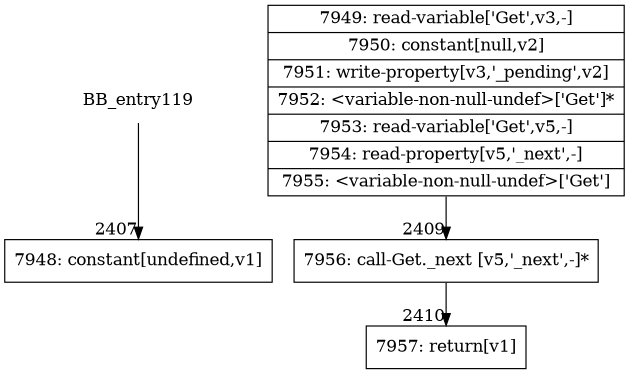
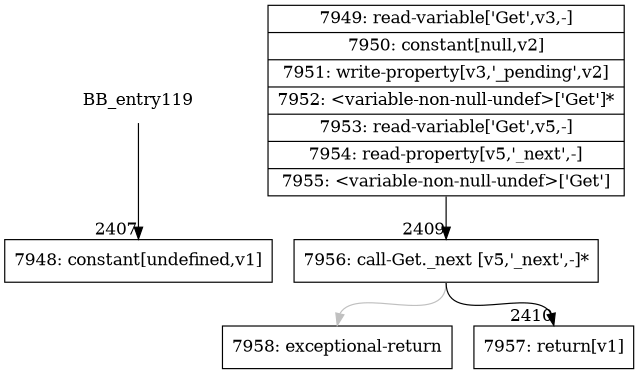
node "7958: exceptional-return": added
